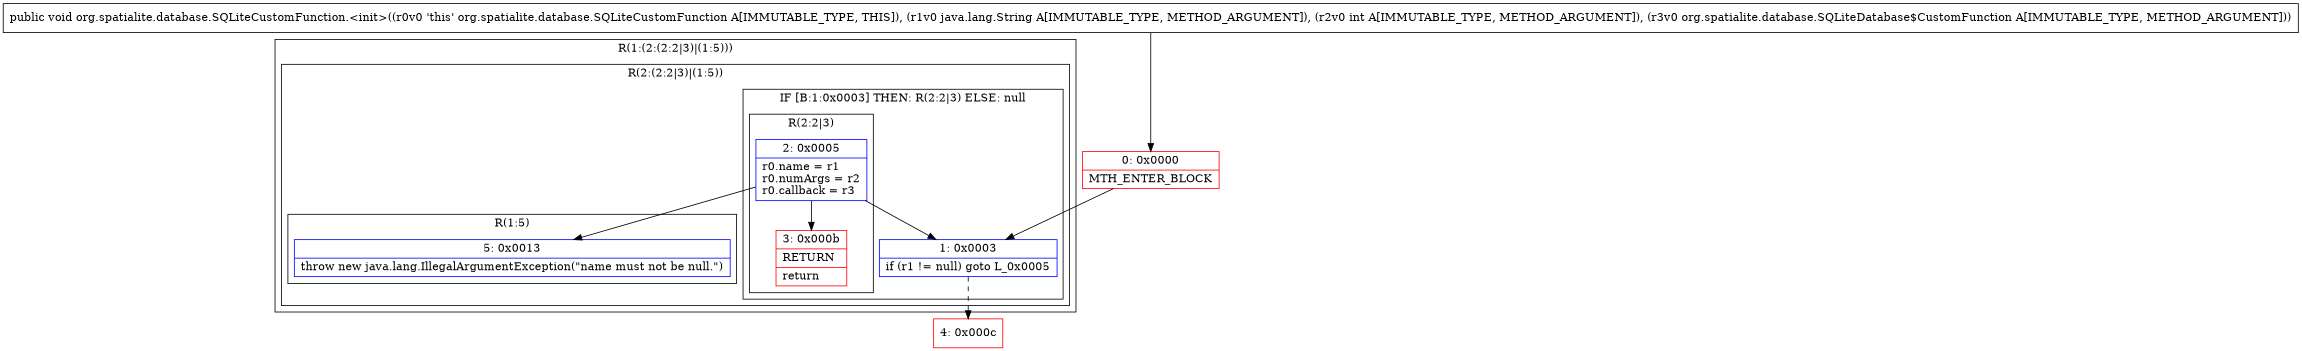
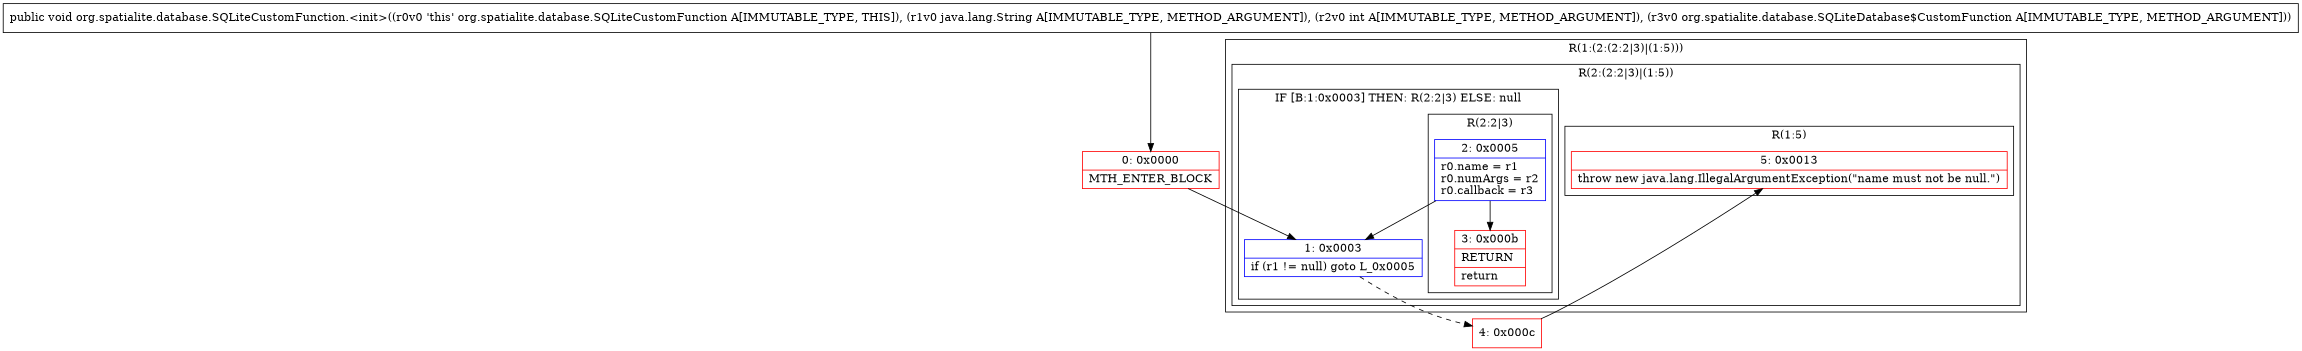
edge "2: 0x0005" -> "5: 0x0013": now "4: 0x000c" -> "5: 0x0013"
node "5: 0x0013": color blue -> red
